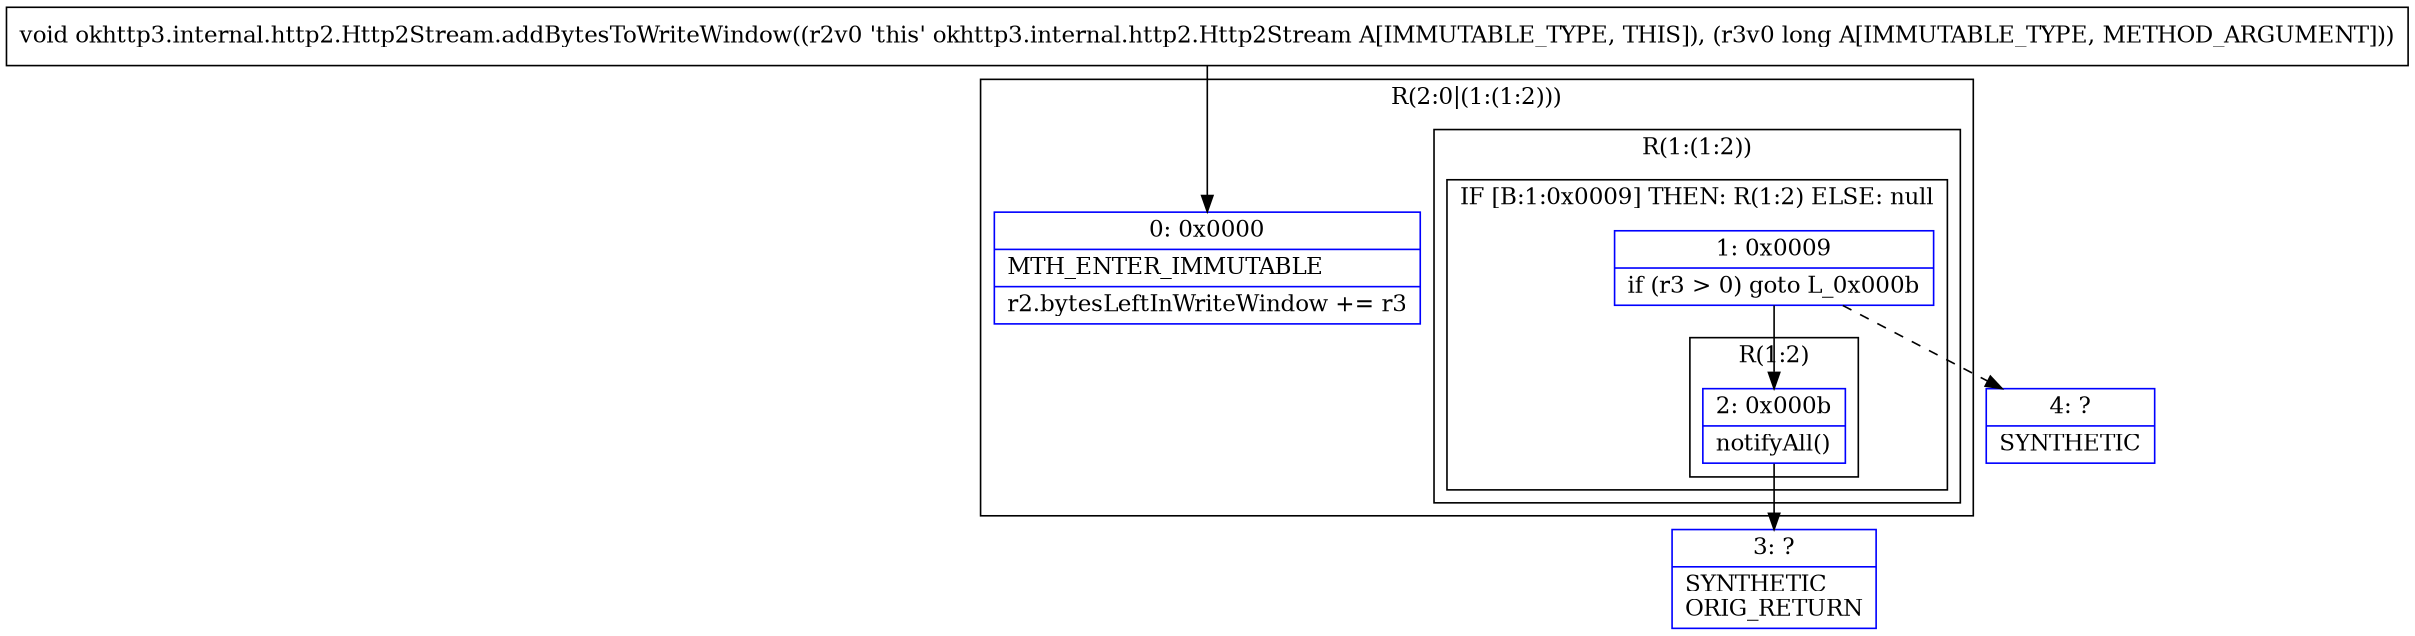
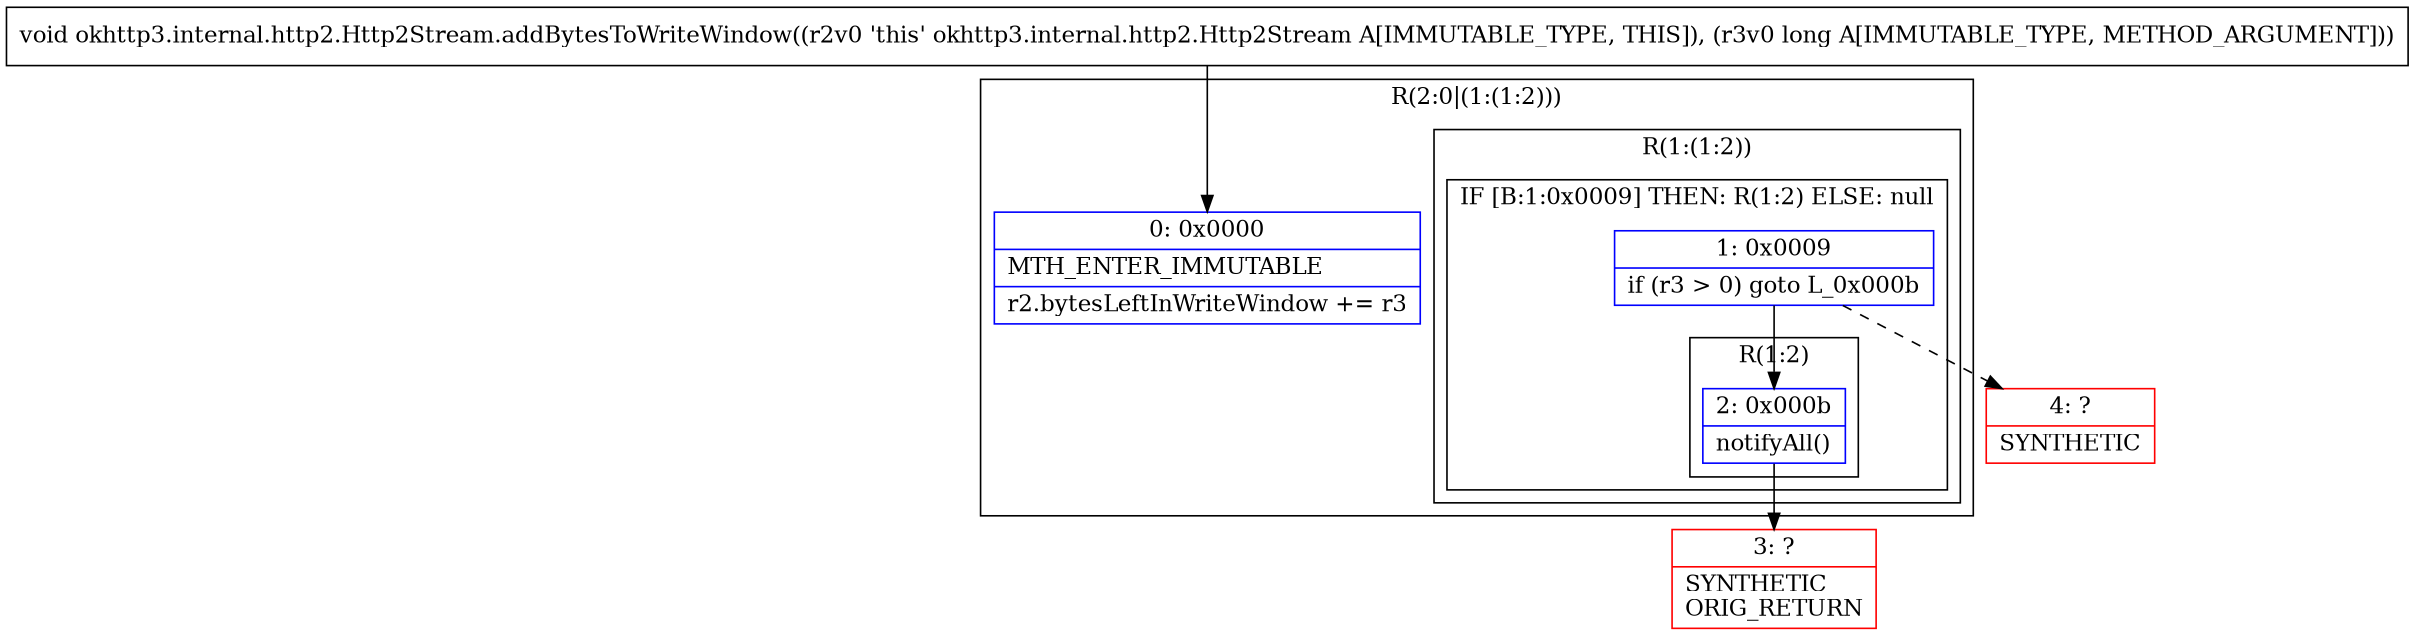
node "4: ?": color blue -> red
node "3: ?": color blue -> red
